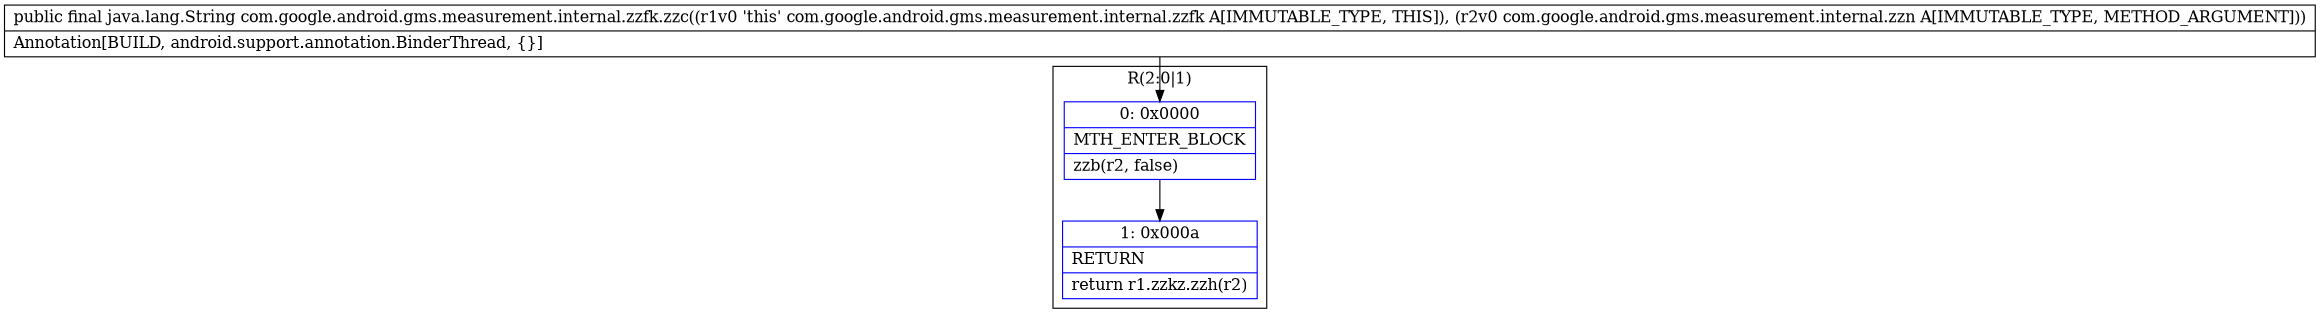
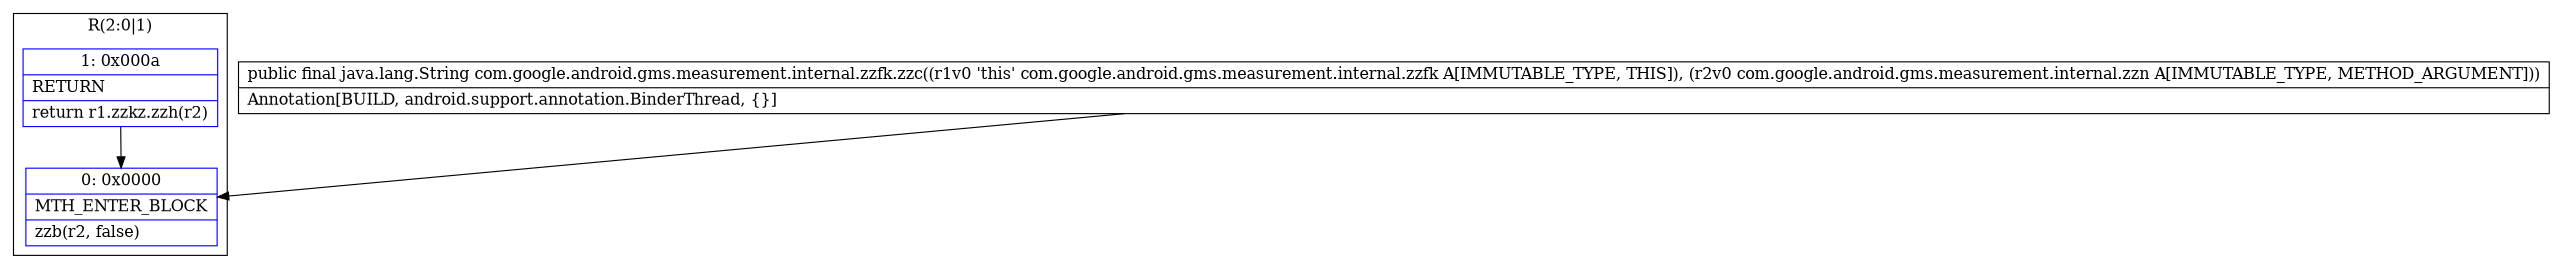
edge "0: 0x0000" -> "1: 0x000a": reversed
